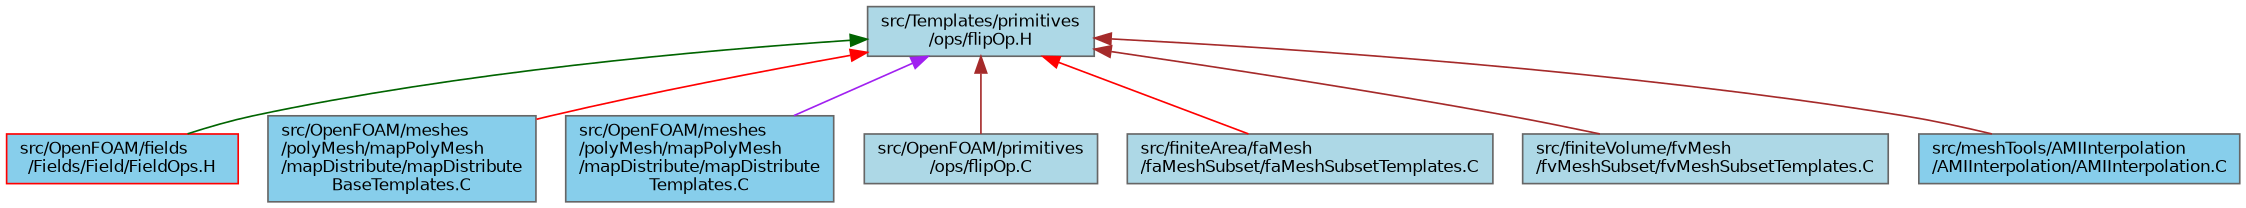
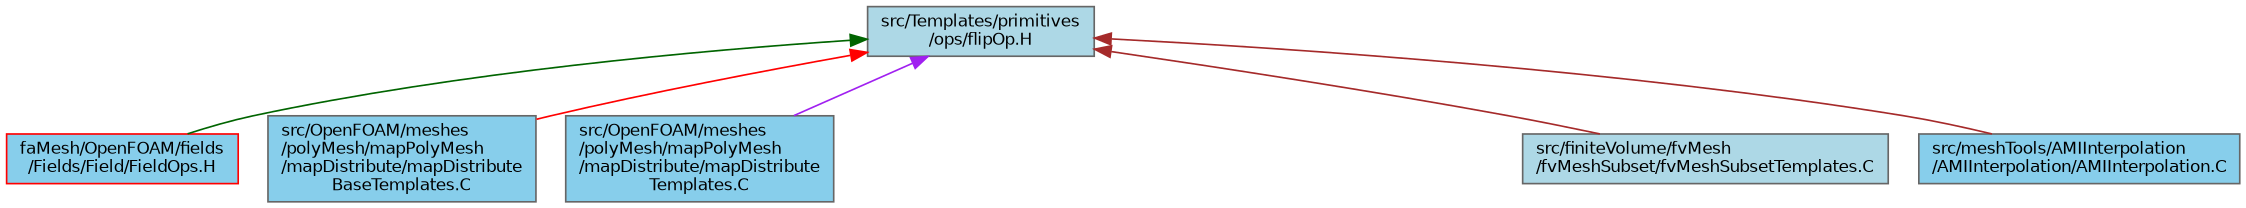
node "src/OpenFOAM/fields /Fields/Field/FieldOps.H": label "src/OpenFOAM/fields /Fields/Field/FieldOps.H" -> "faMesh/OpenFOAM/fields /Fields/Field/FieldOps.H"
node "src/OpenFOAM/primitives /ops/flipOp.C": removed
node "src/finiteArea/faMesh /faMeshSubset/faMeshSubsetTemplates.C": removed
